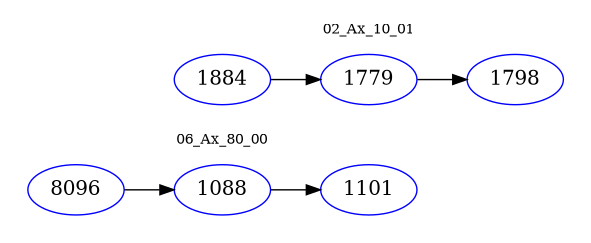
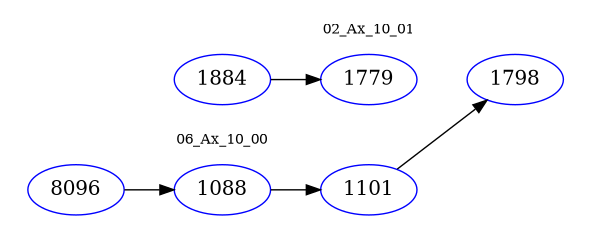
edge "1779" -> "1798": now "1101" -> "1798"
cluster "06_Ax_80_00": label "06_Ax_80_00" -> "06_Ax_10_00"
